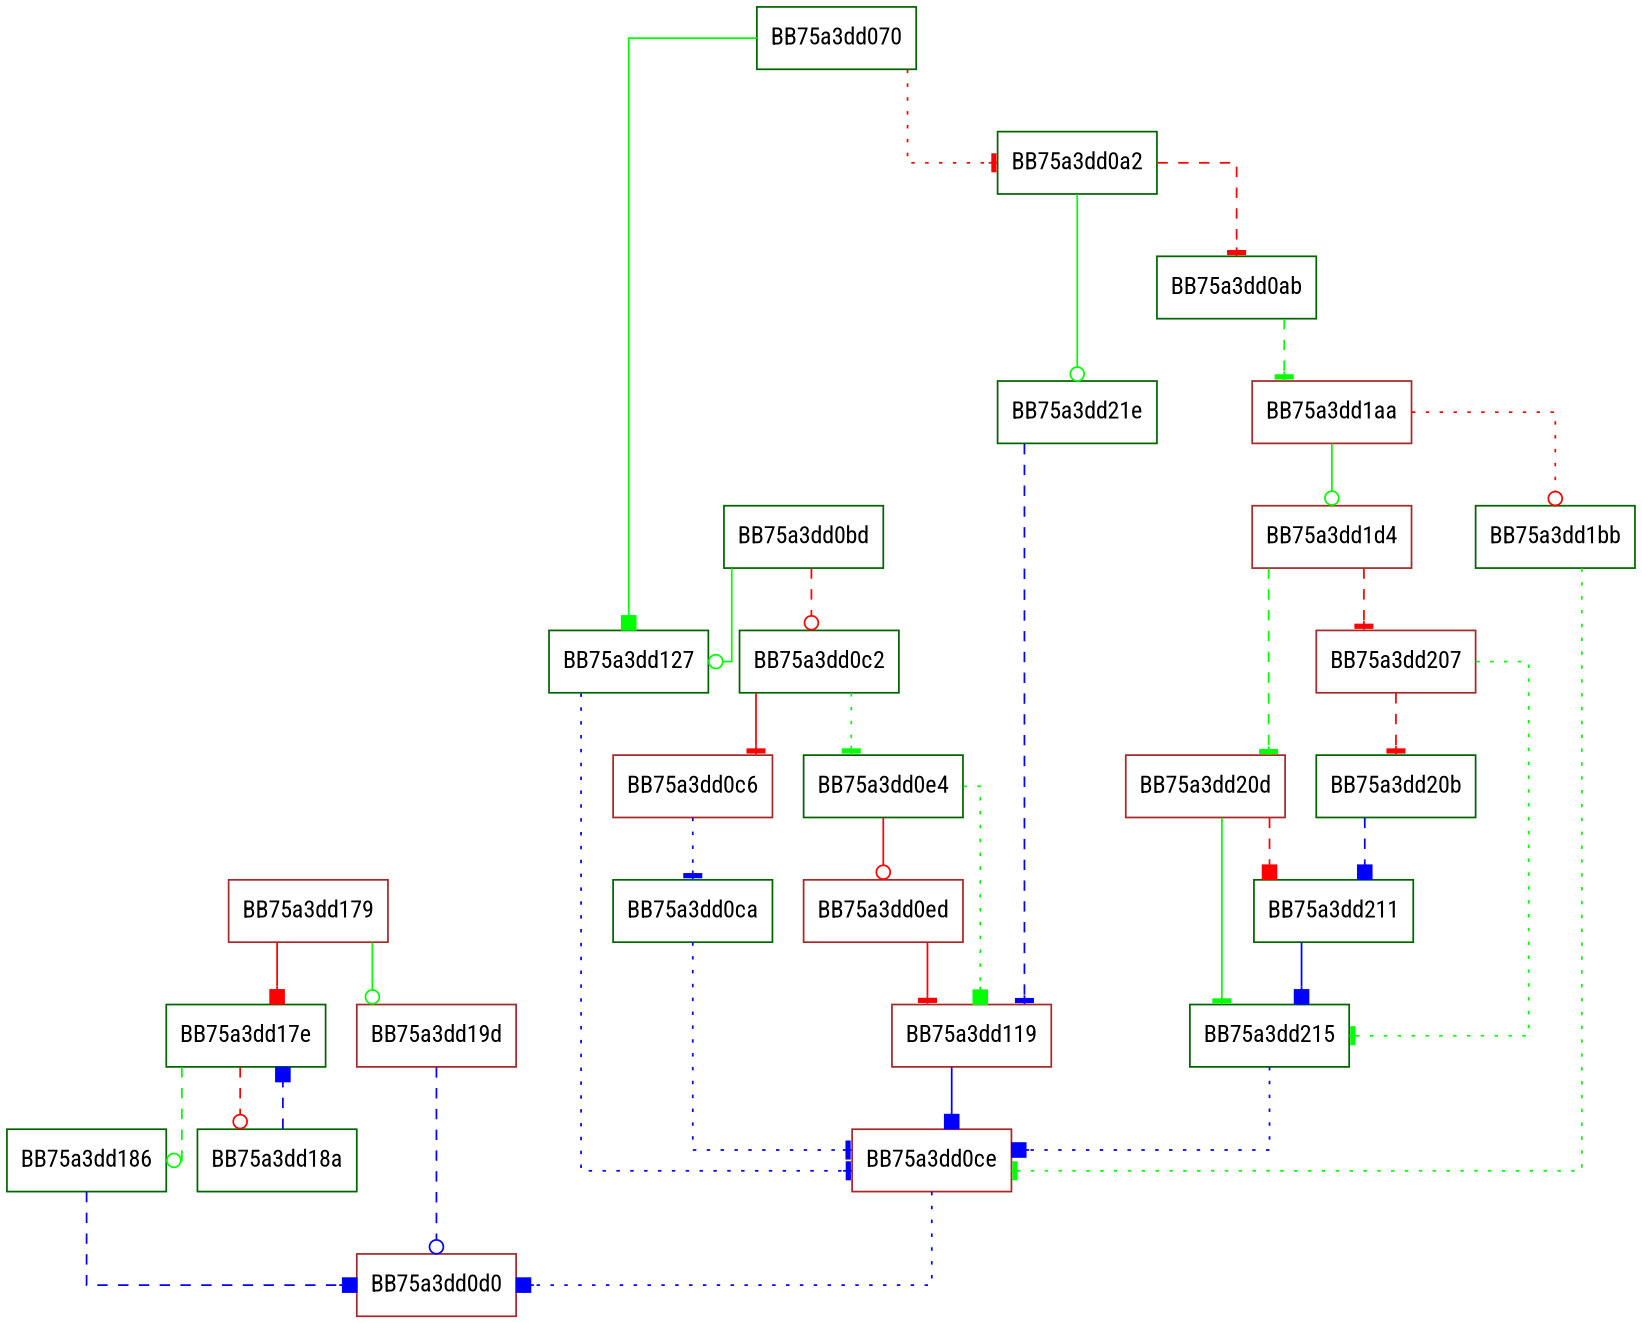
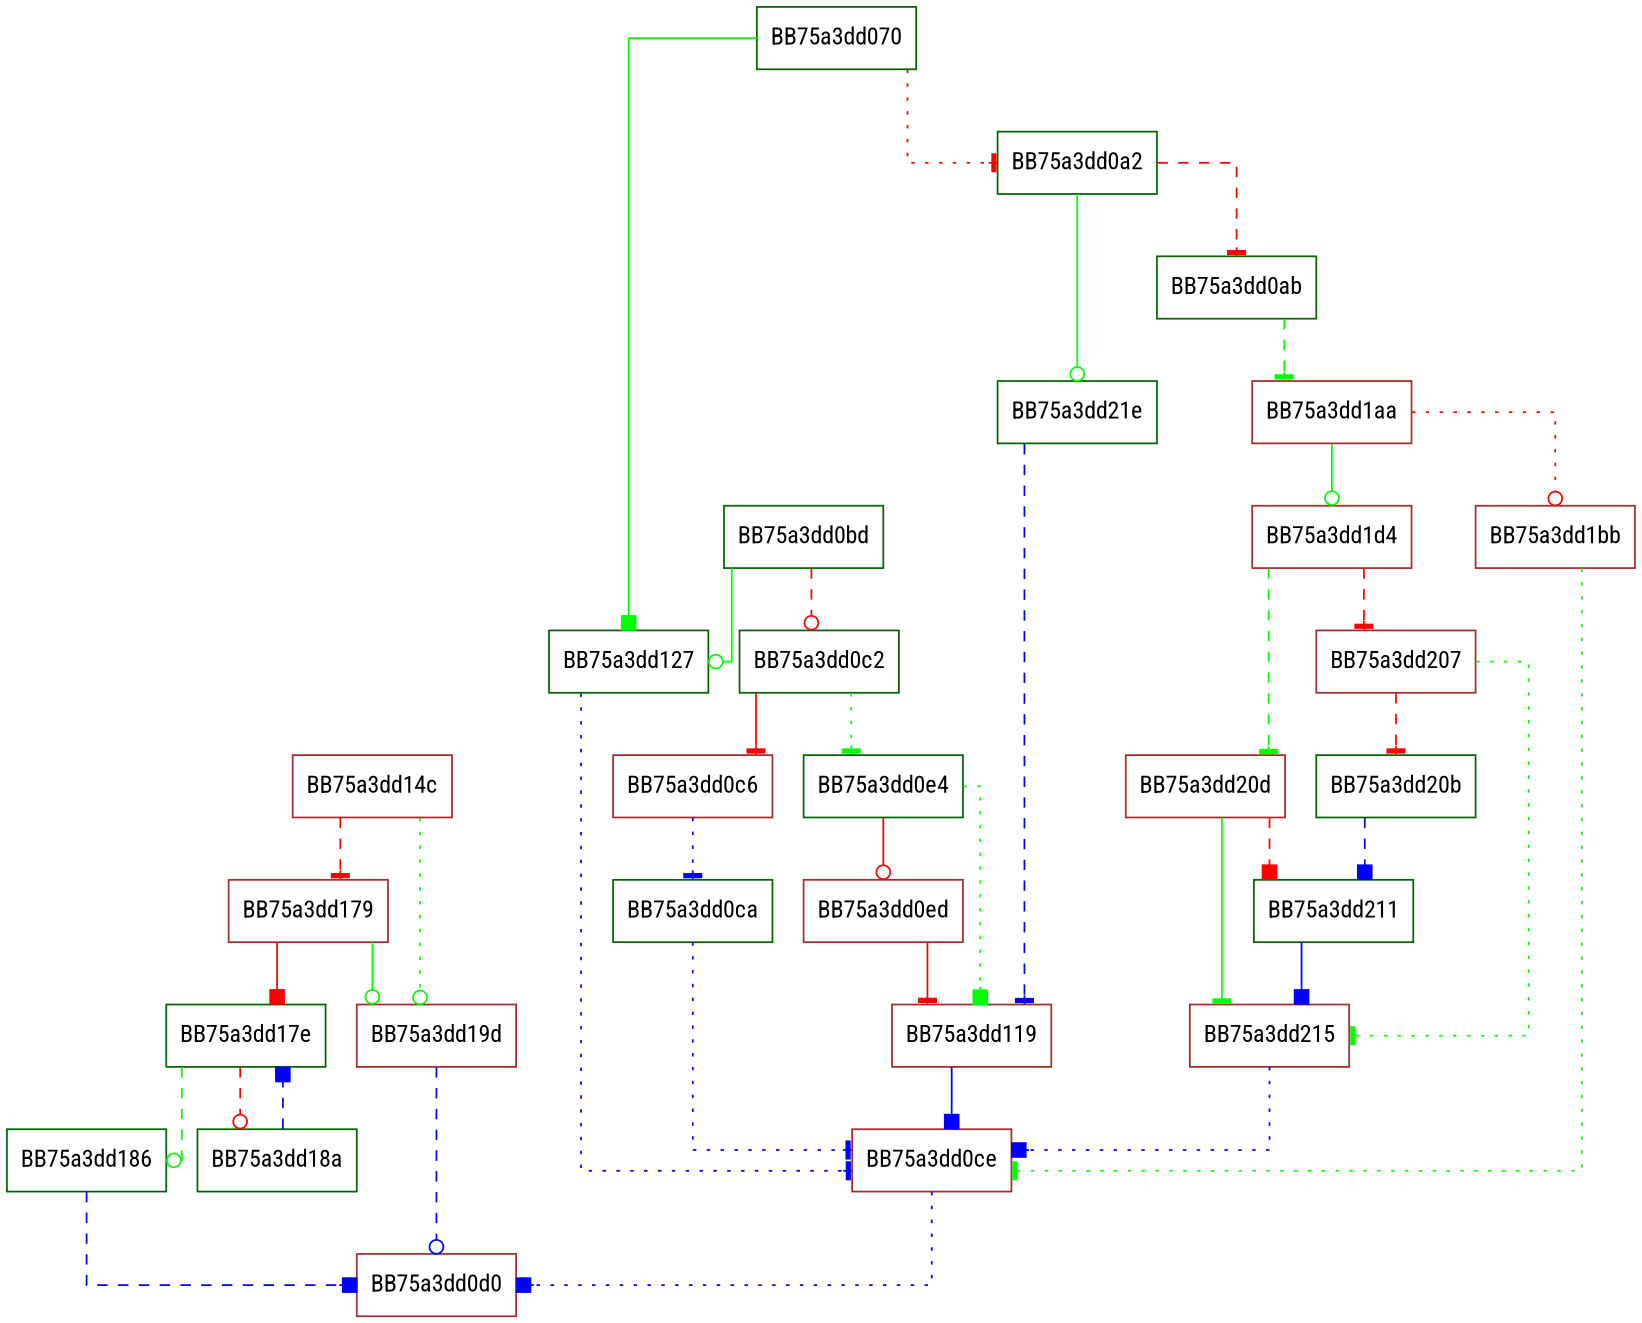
node "BB75a3dd1bb": color darkgreen -> brown
node "BB75a3dd14c": added
node "BB75a3dd215": color darkgreen -> brown
